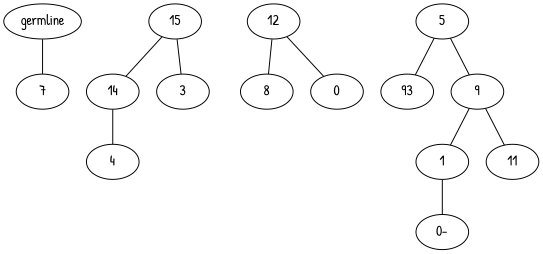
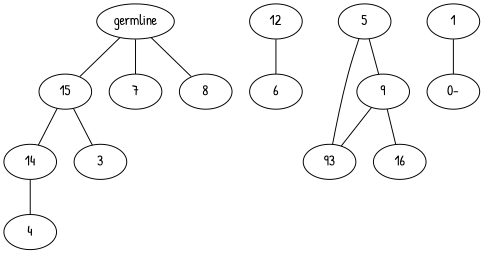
edge "germline" -- "15": added
edge "12" -- "8": now "germline" -- "8"
node "0": label "0" -> "6"
edge "9" -- "1": now "9" -- "93"
node "11": label "11" -> "16"
